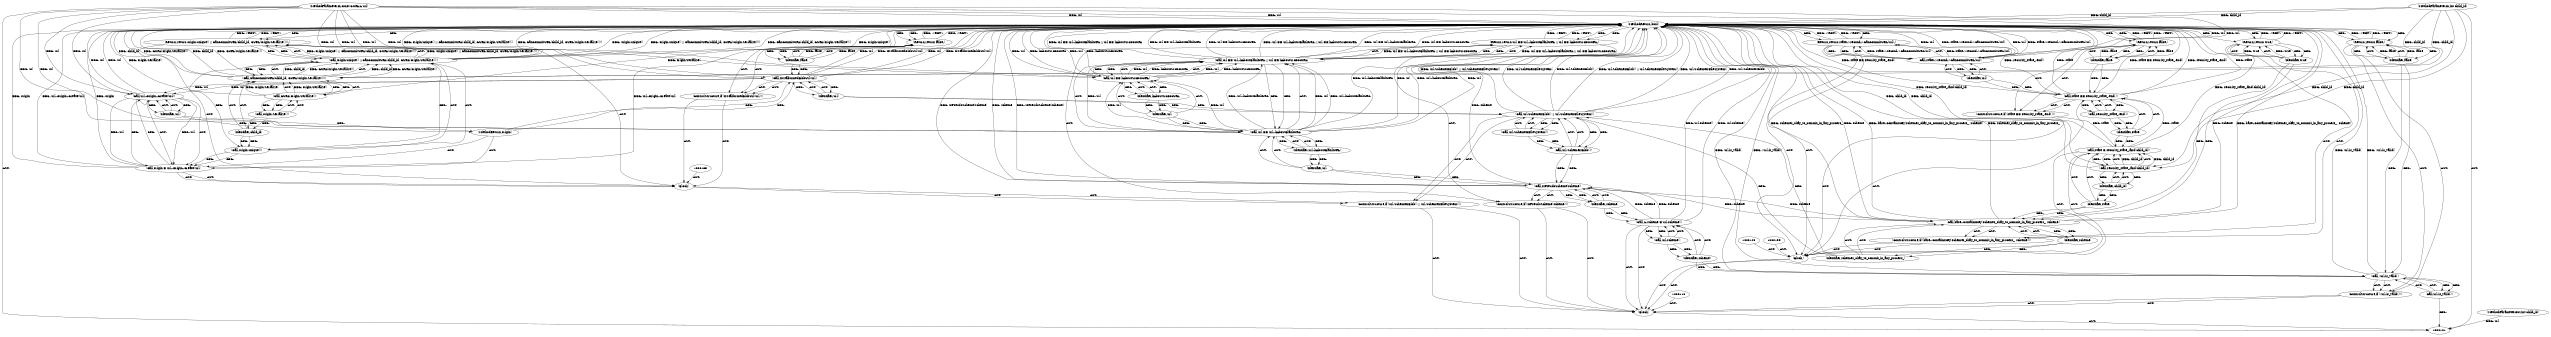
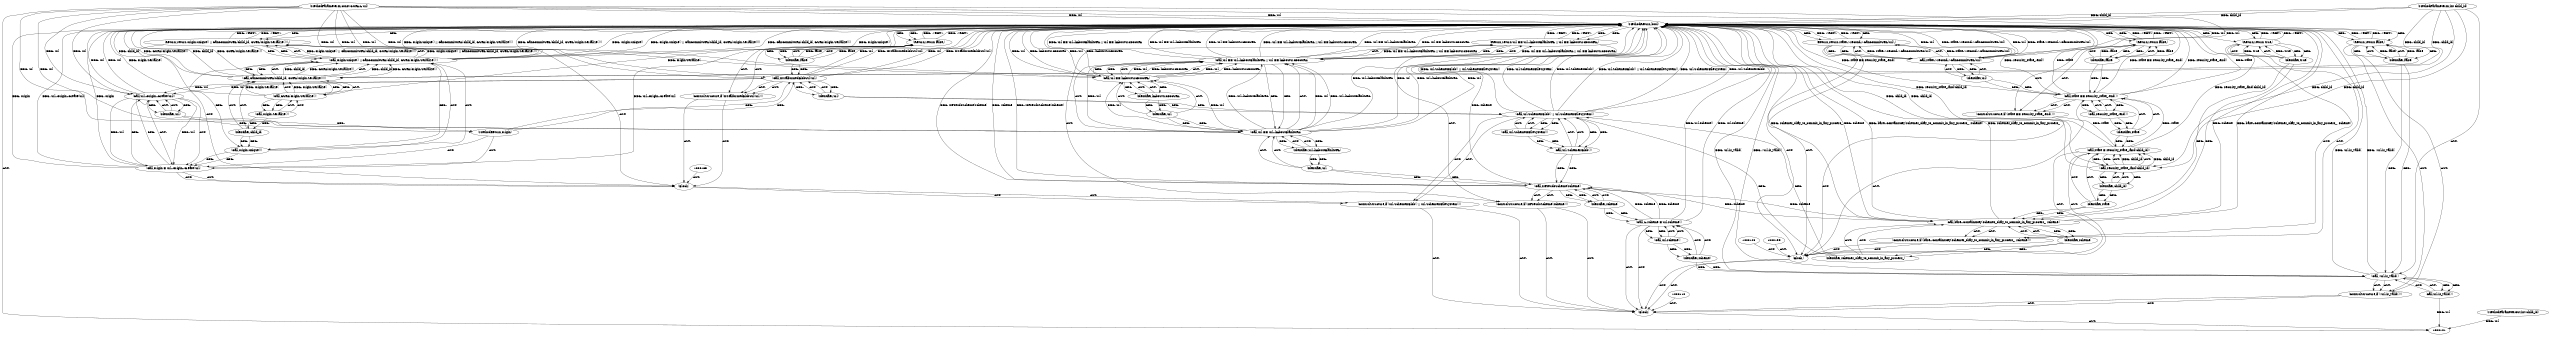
edge "(MethodParameterIn,int child_id)" -> "1000101": now "(MethodParameterIn,int child_id)" -> "(Call,!url.is_valid())"
edge "(Call,url.is_valid())" -> "1000101": label "CFG: " -> "DDG: url"
